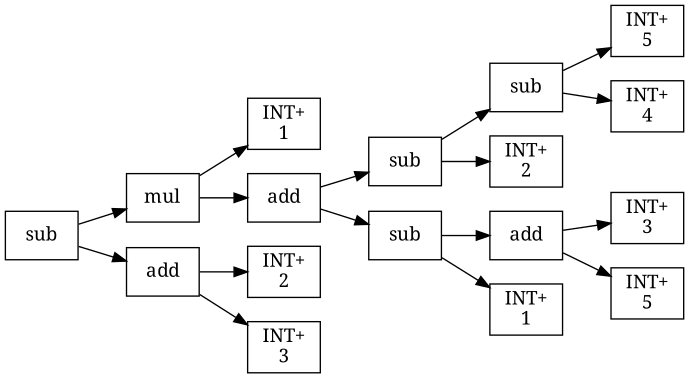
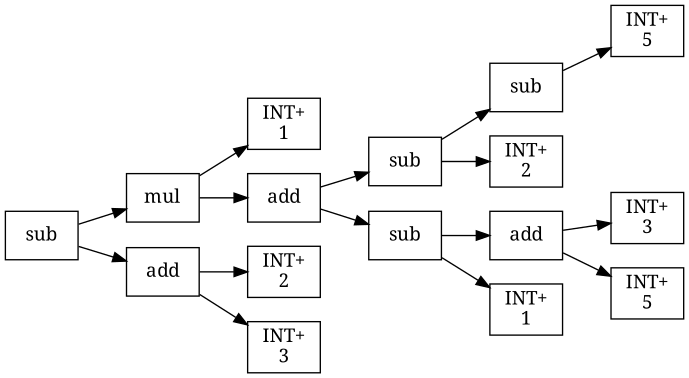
node "INT+ 4": removed
